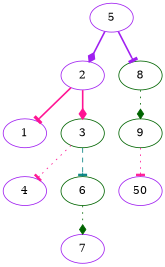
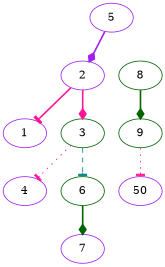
edge "5" -> "8": removed
edge "8" -> "9": style dotted -> bold
edge "6" -> "7": style dotted -> bold
